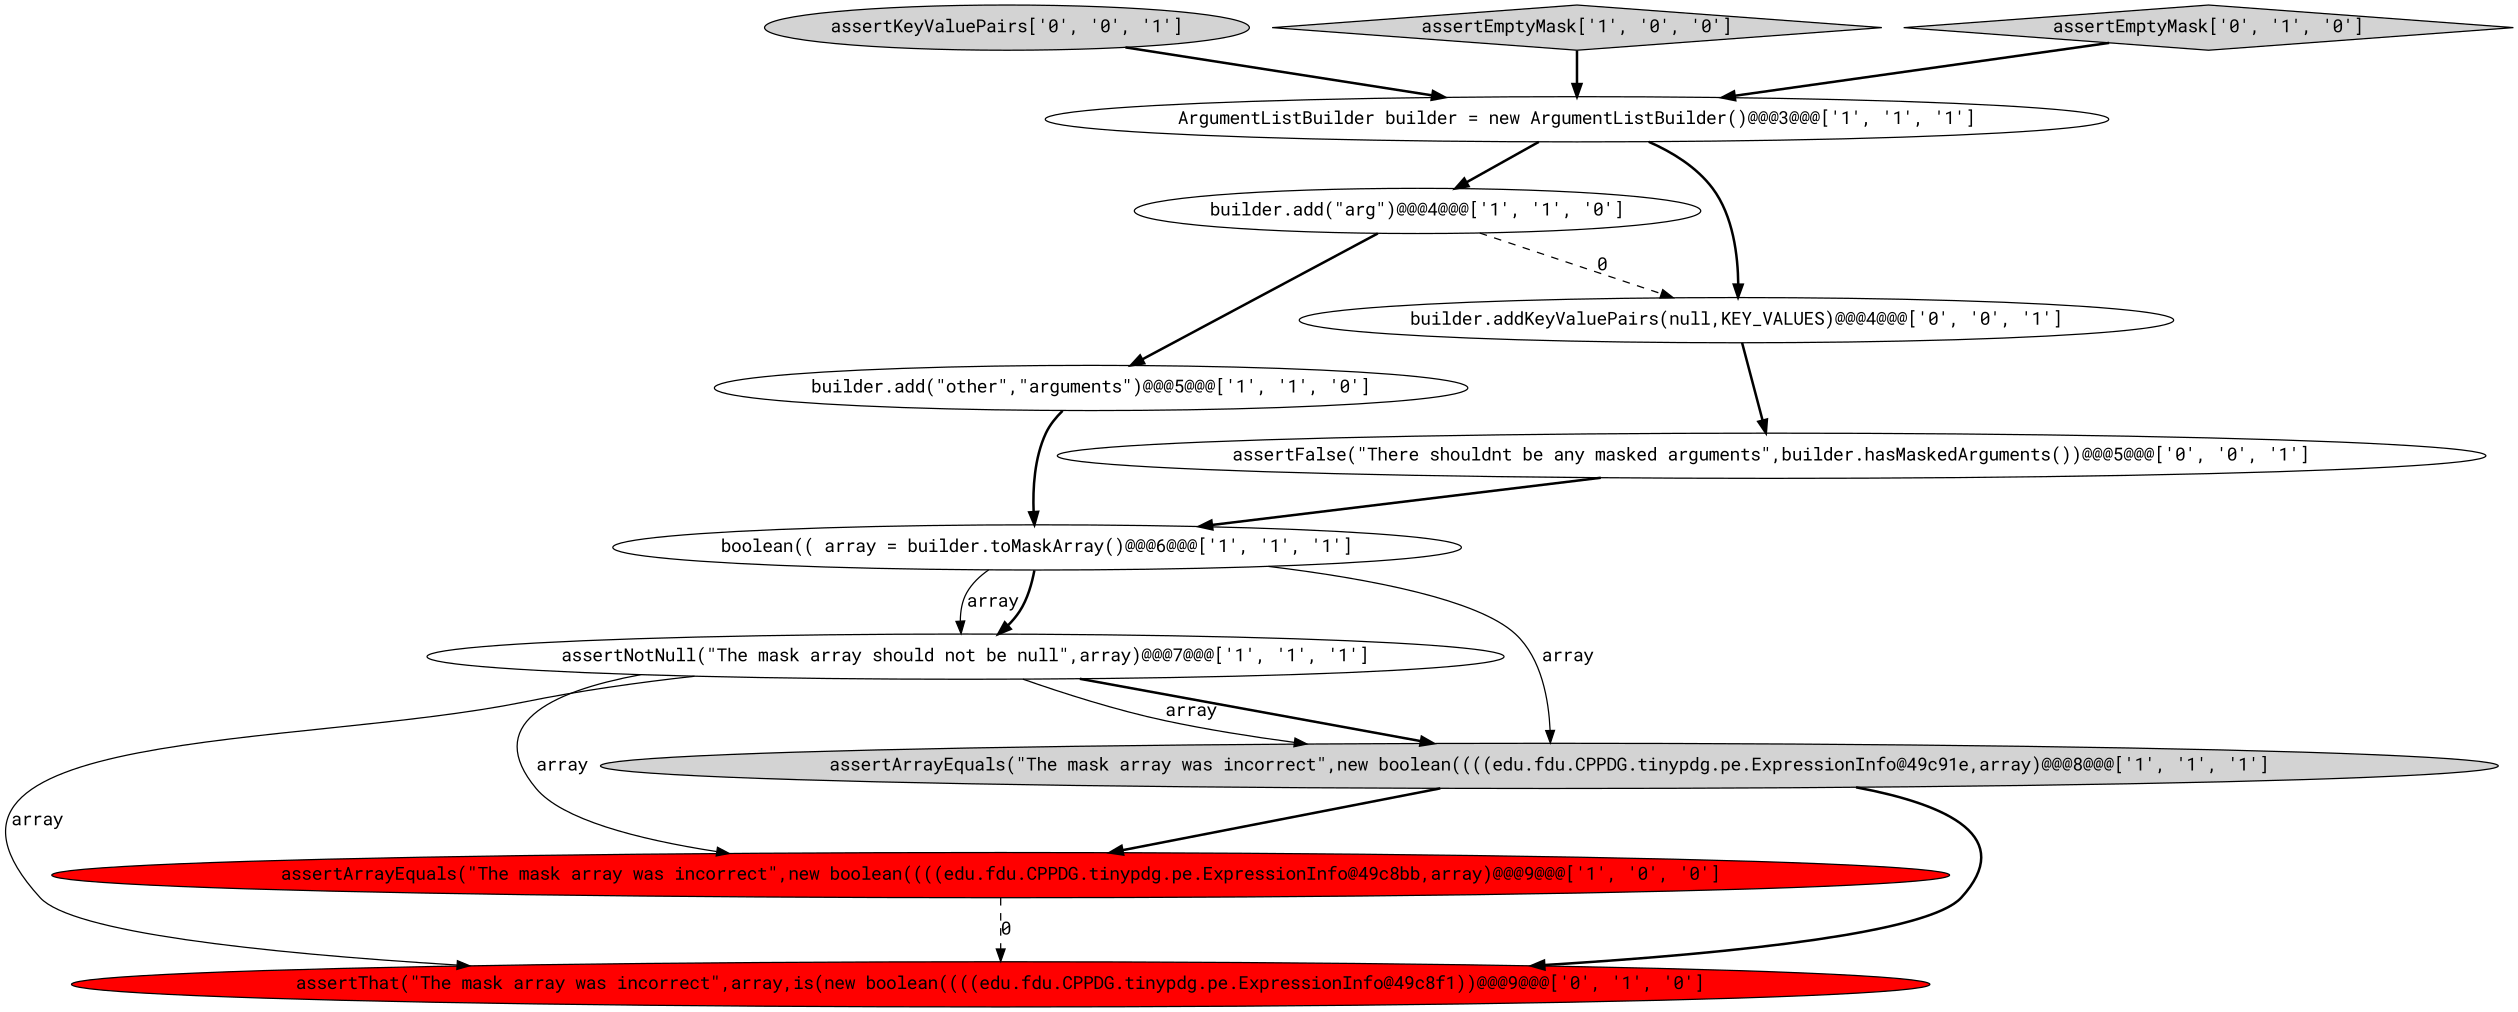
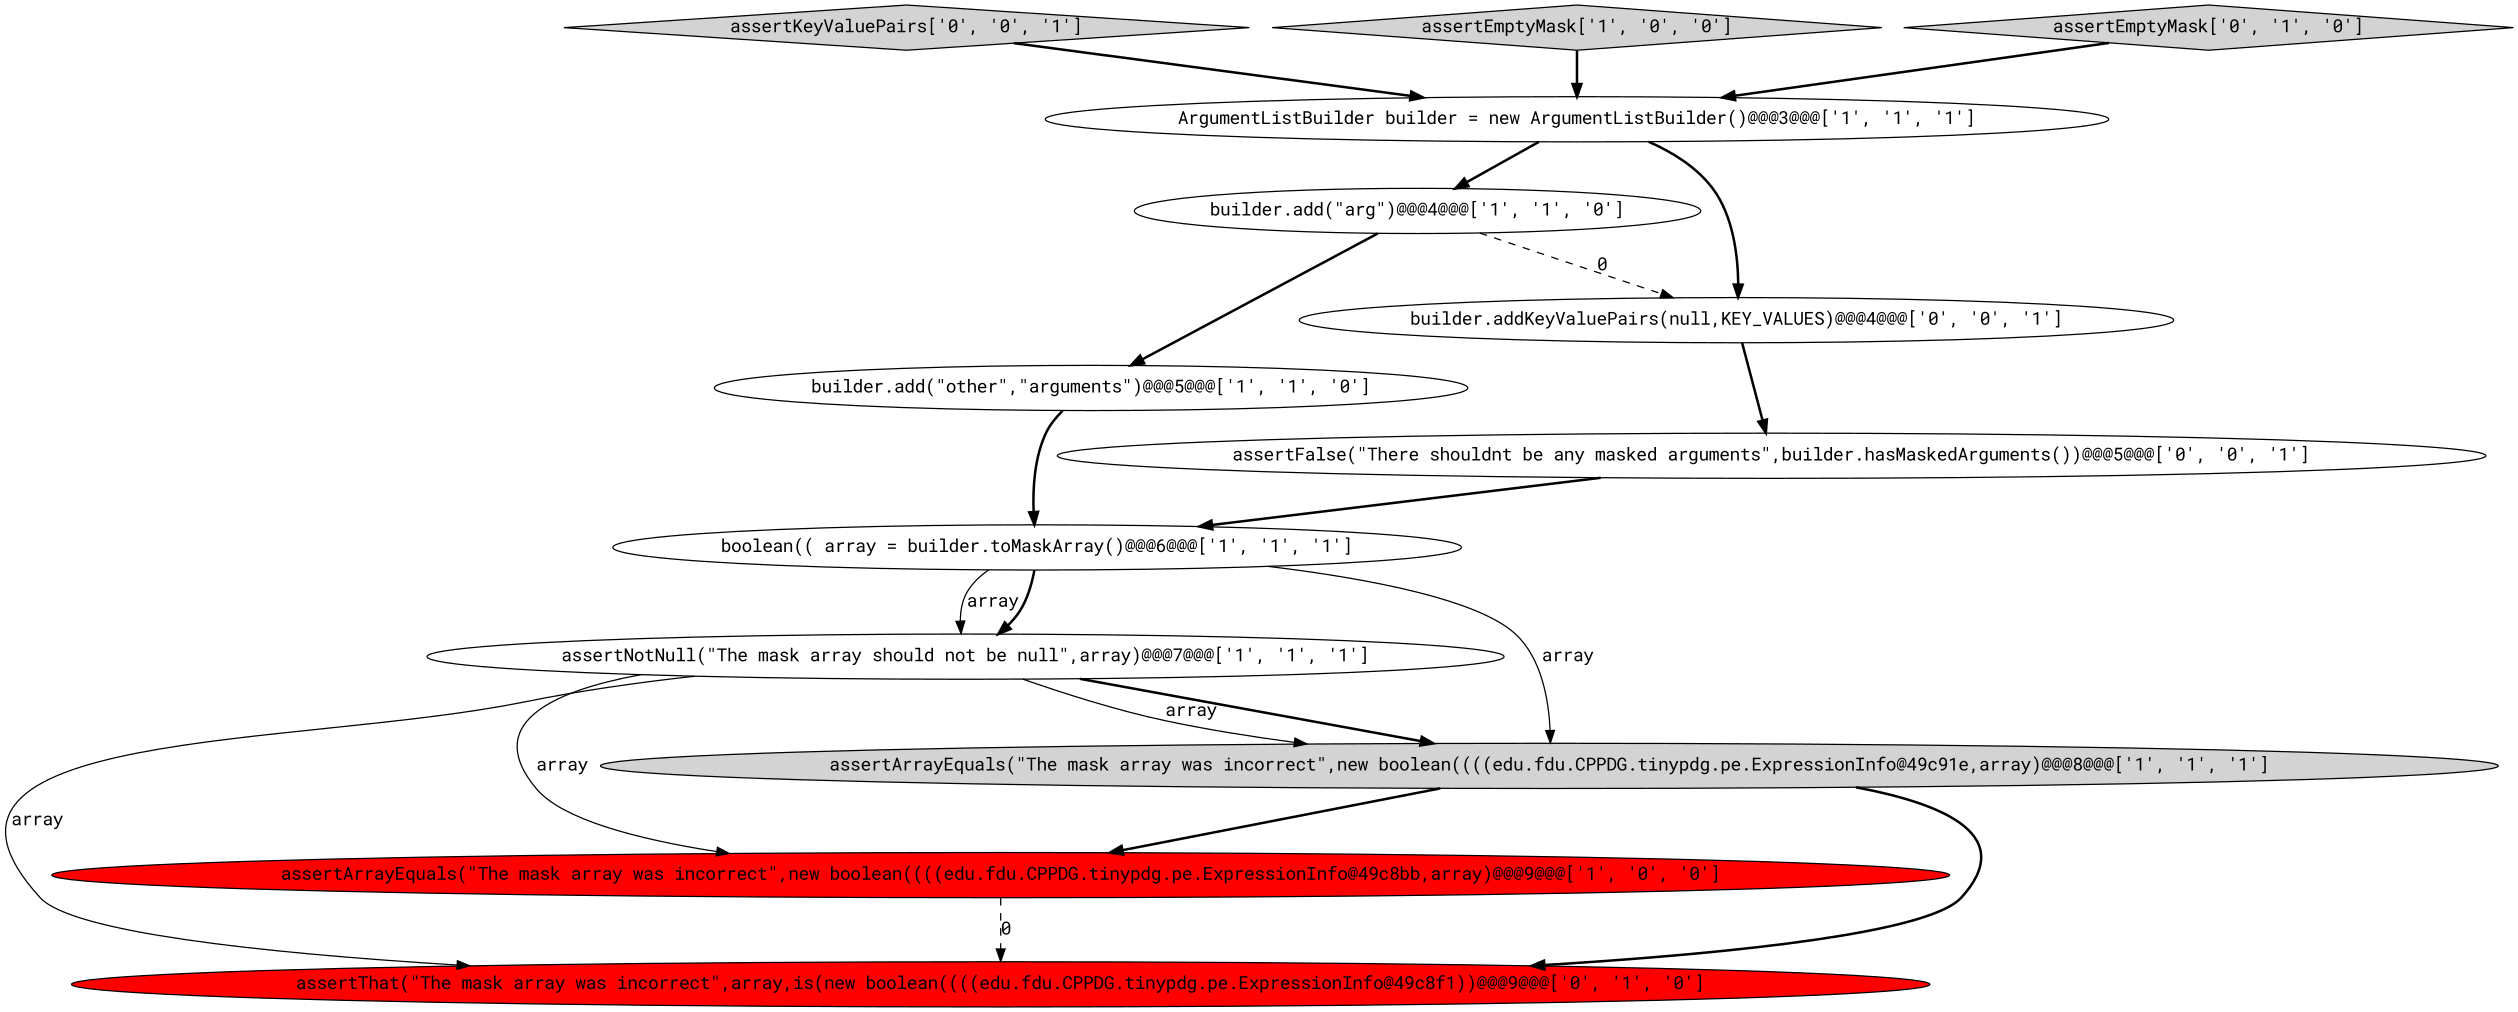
node "assertKeyValuePairs['0', '0', '1']": shape ellipse -> diamond
